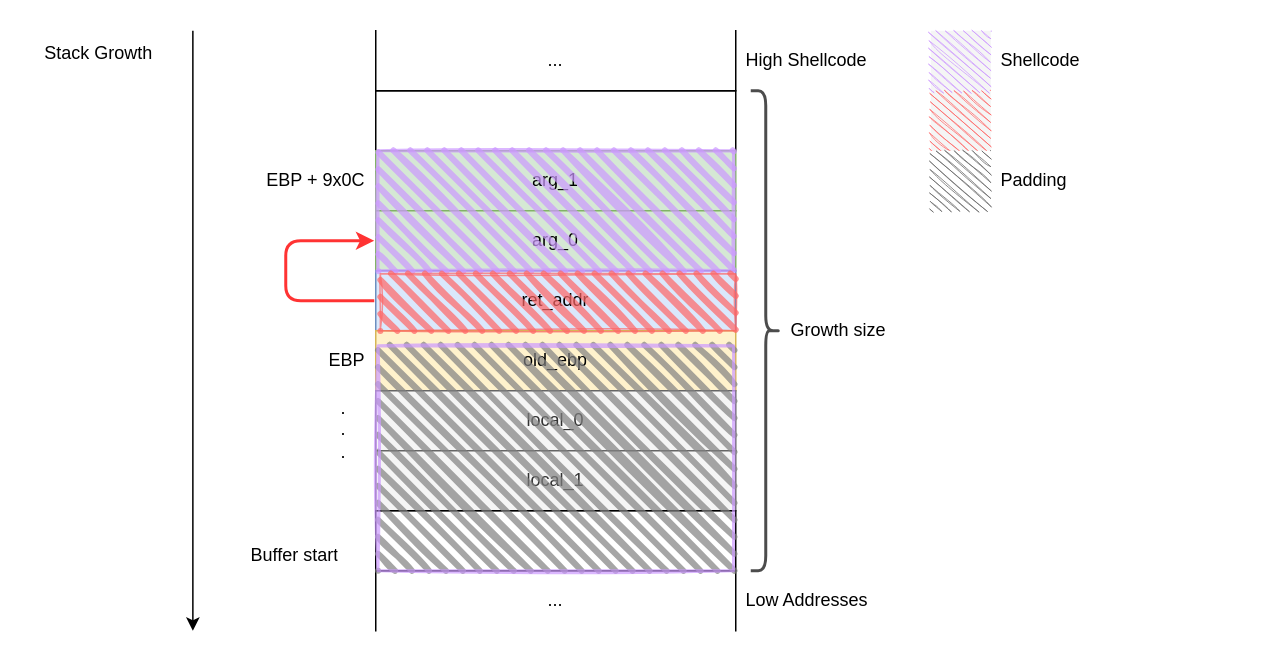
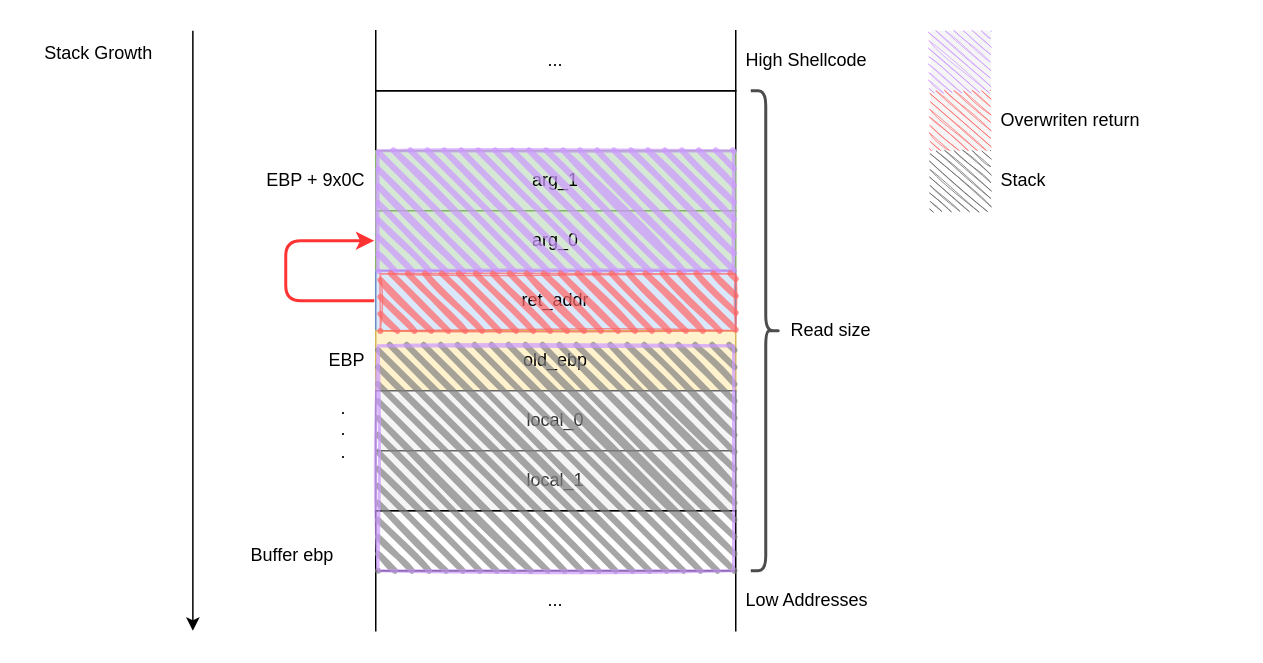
node "Shellcode": removed
node "Overwriten return": added
node "Padding": label "Padding" -> "Stack"
node "Growth size": label "Growth size" -> "Read size"
node "Buffer start": label "Buffer start" -> "Buffer ebp"
